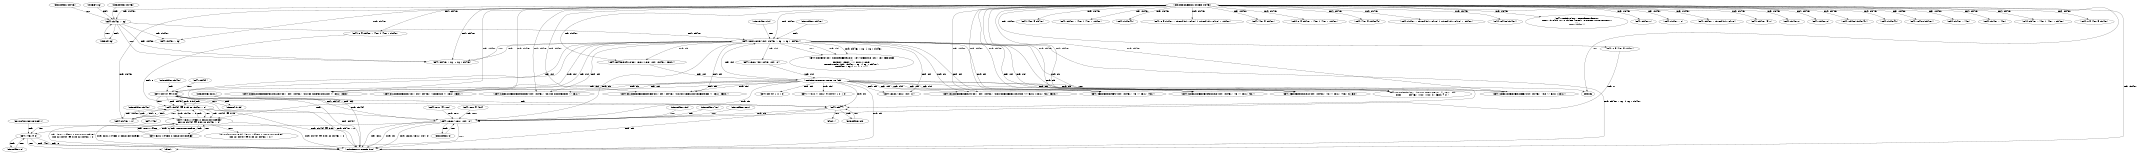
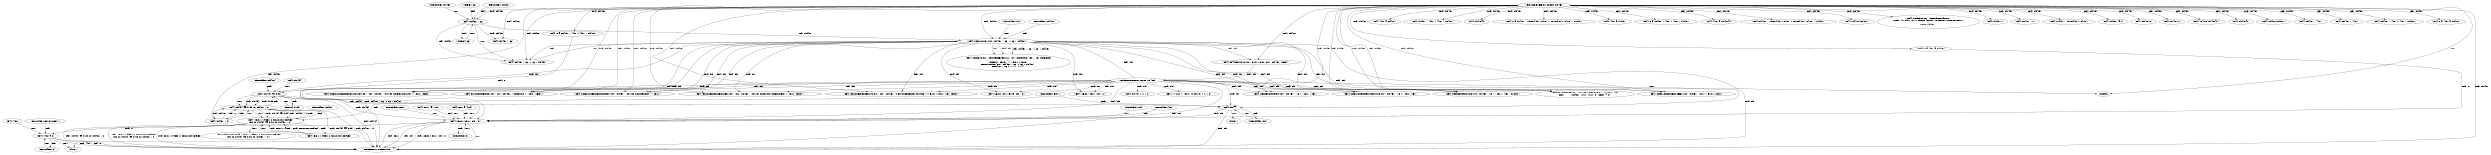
edge "(Call,memcpy(id->value, obj, c))" -> "(MethodParameterIn,const u8 *obj)": reversed
